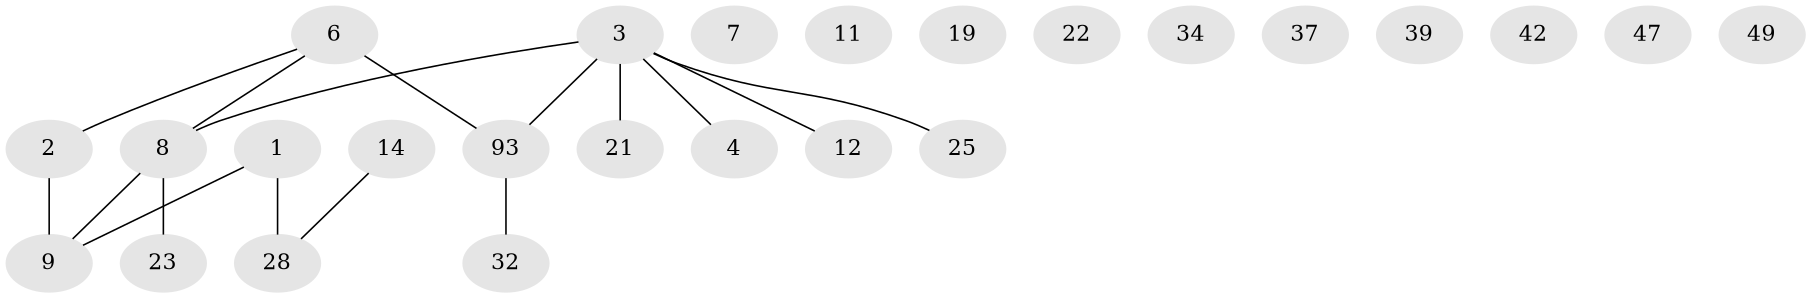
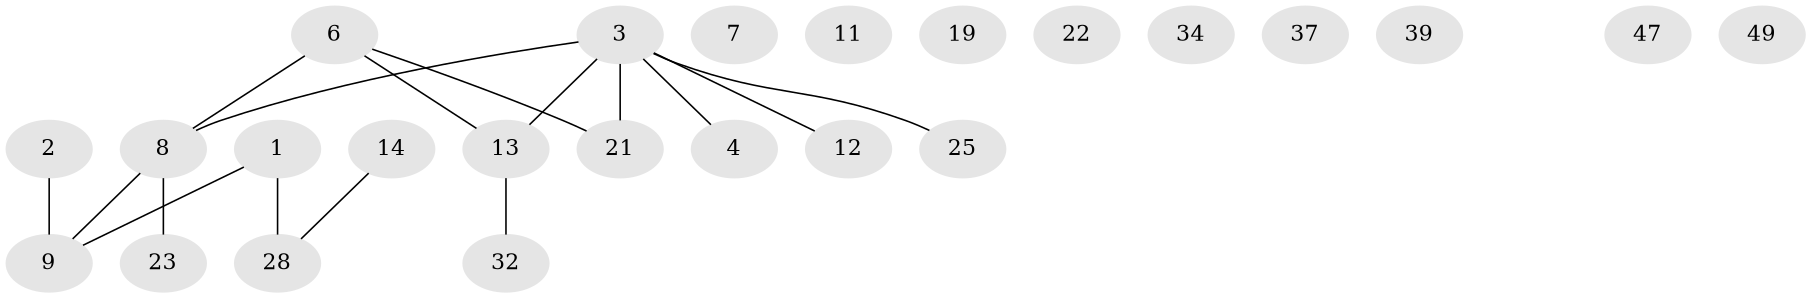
node "42": removed
edge "6" -- "2": now "6" -- "21"
node "93": label "93" -> "13"
